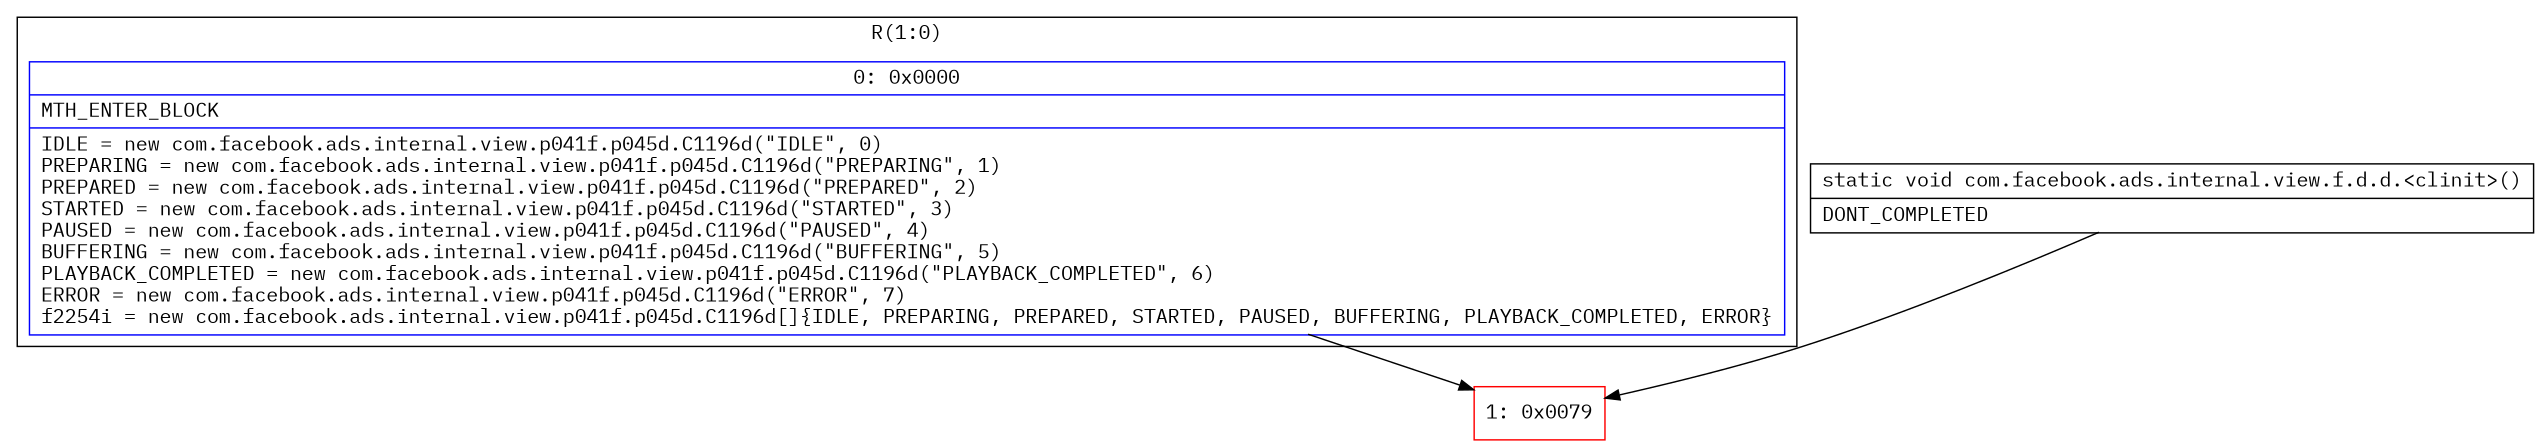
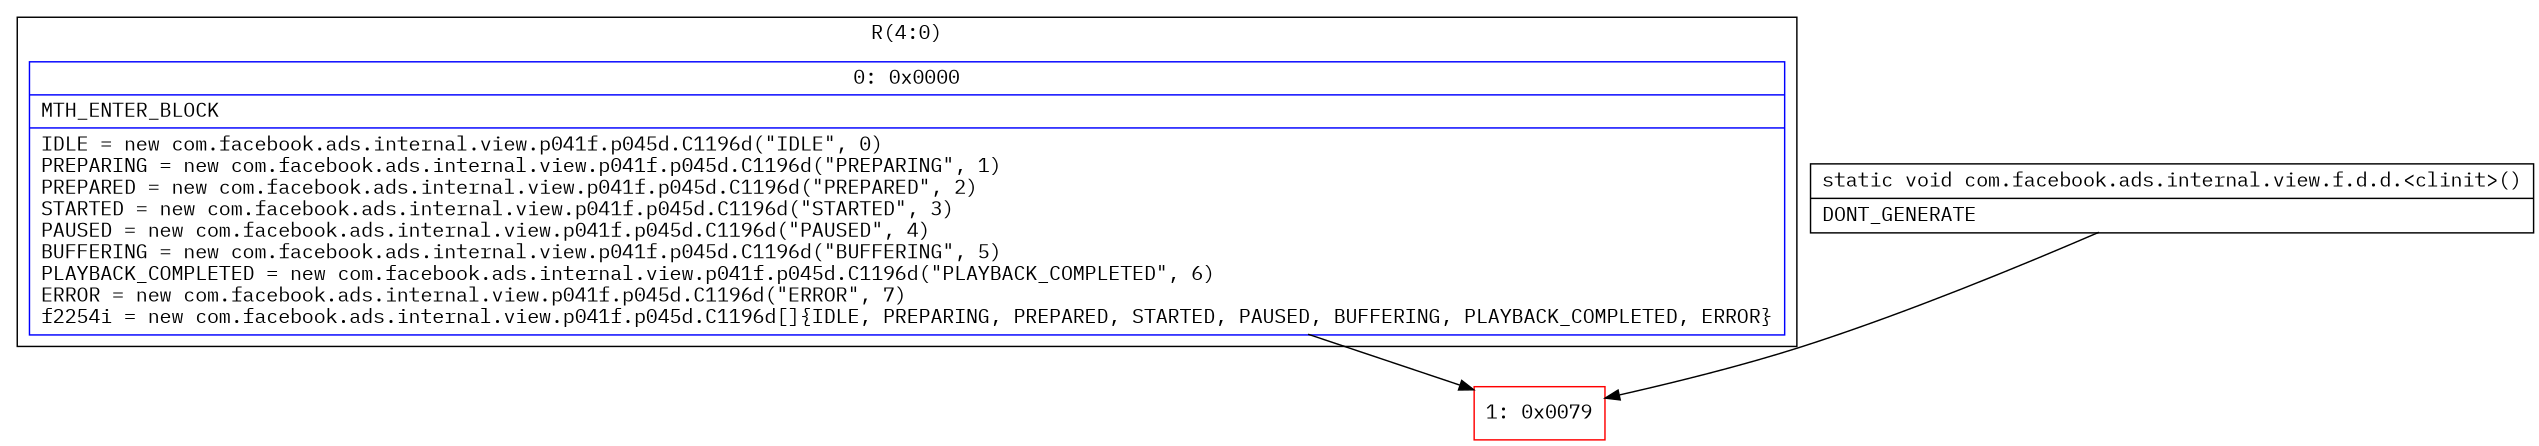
cluster "R(1:0)": label "R(1:0)" -> "R(4:0)"
node "static void com.facebook.ads.internal.view.f.d.d.<clinit>()": text "DONT_COMPLETED" -> "DONT_GENERATE"
